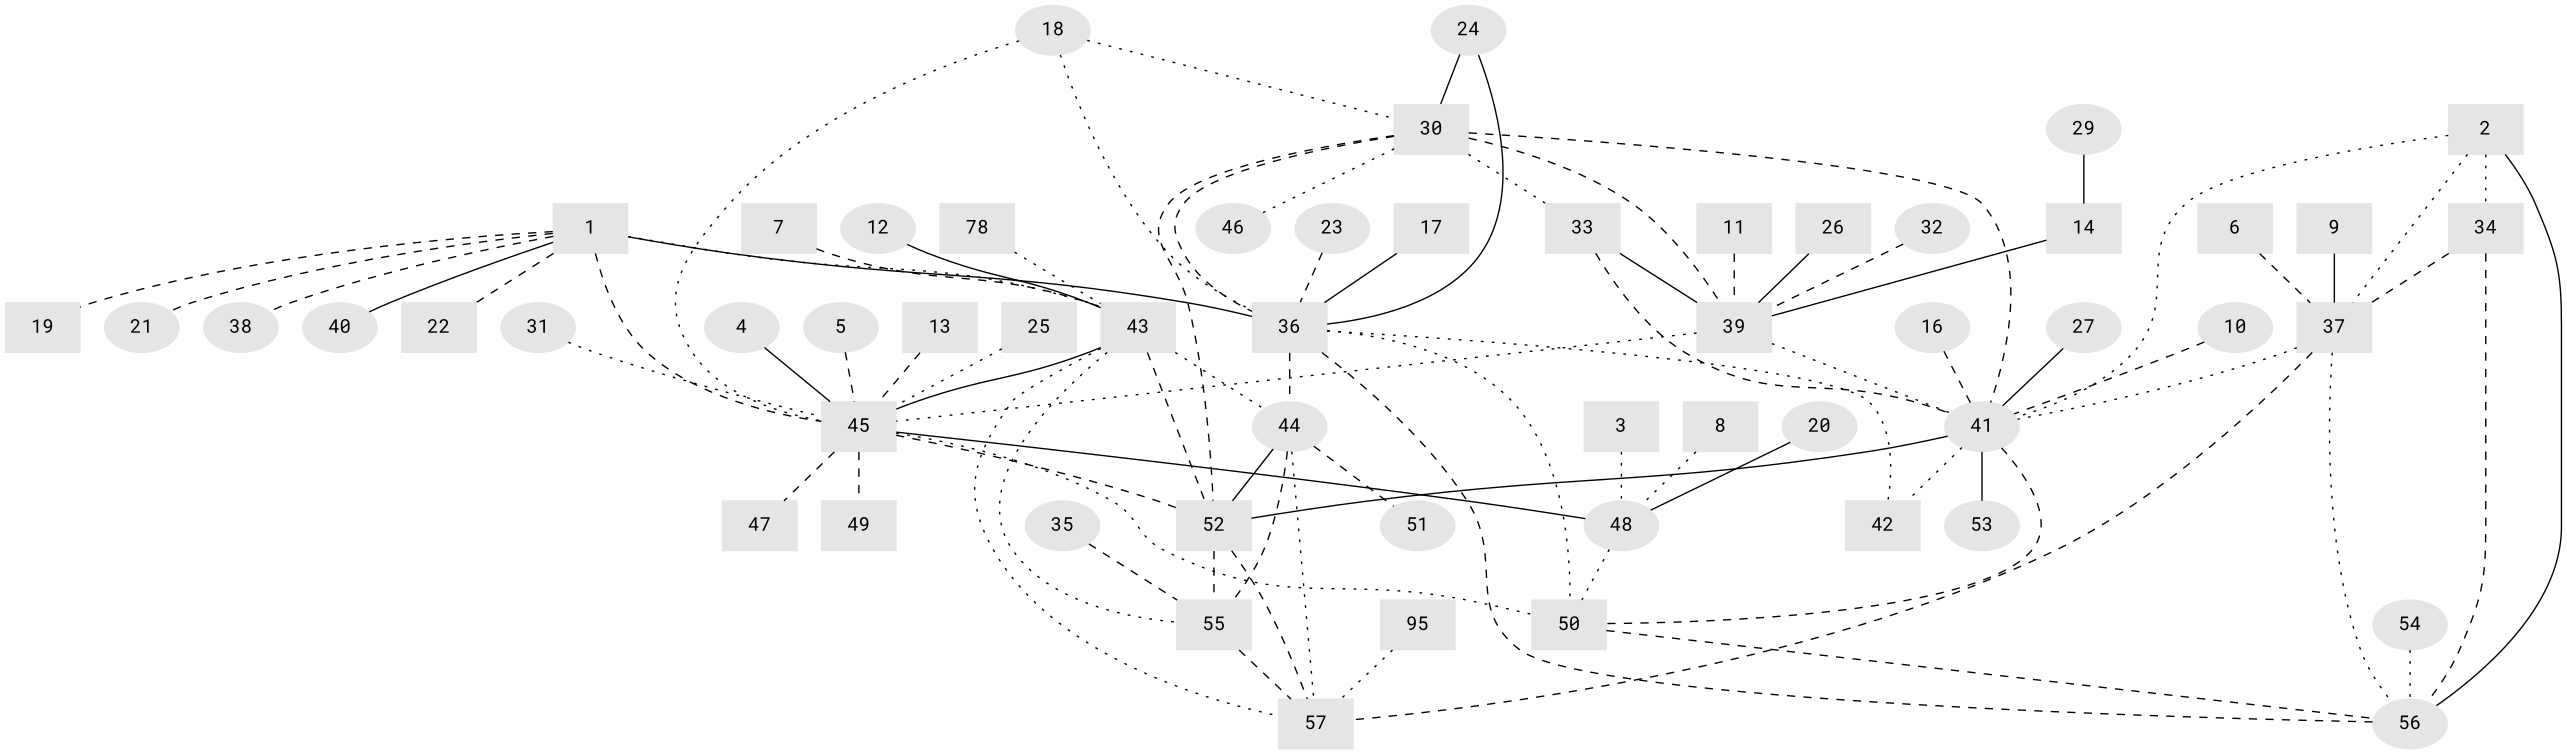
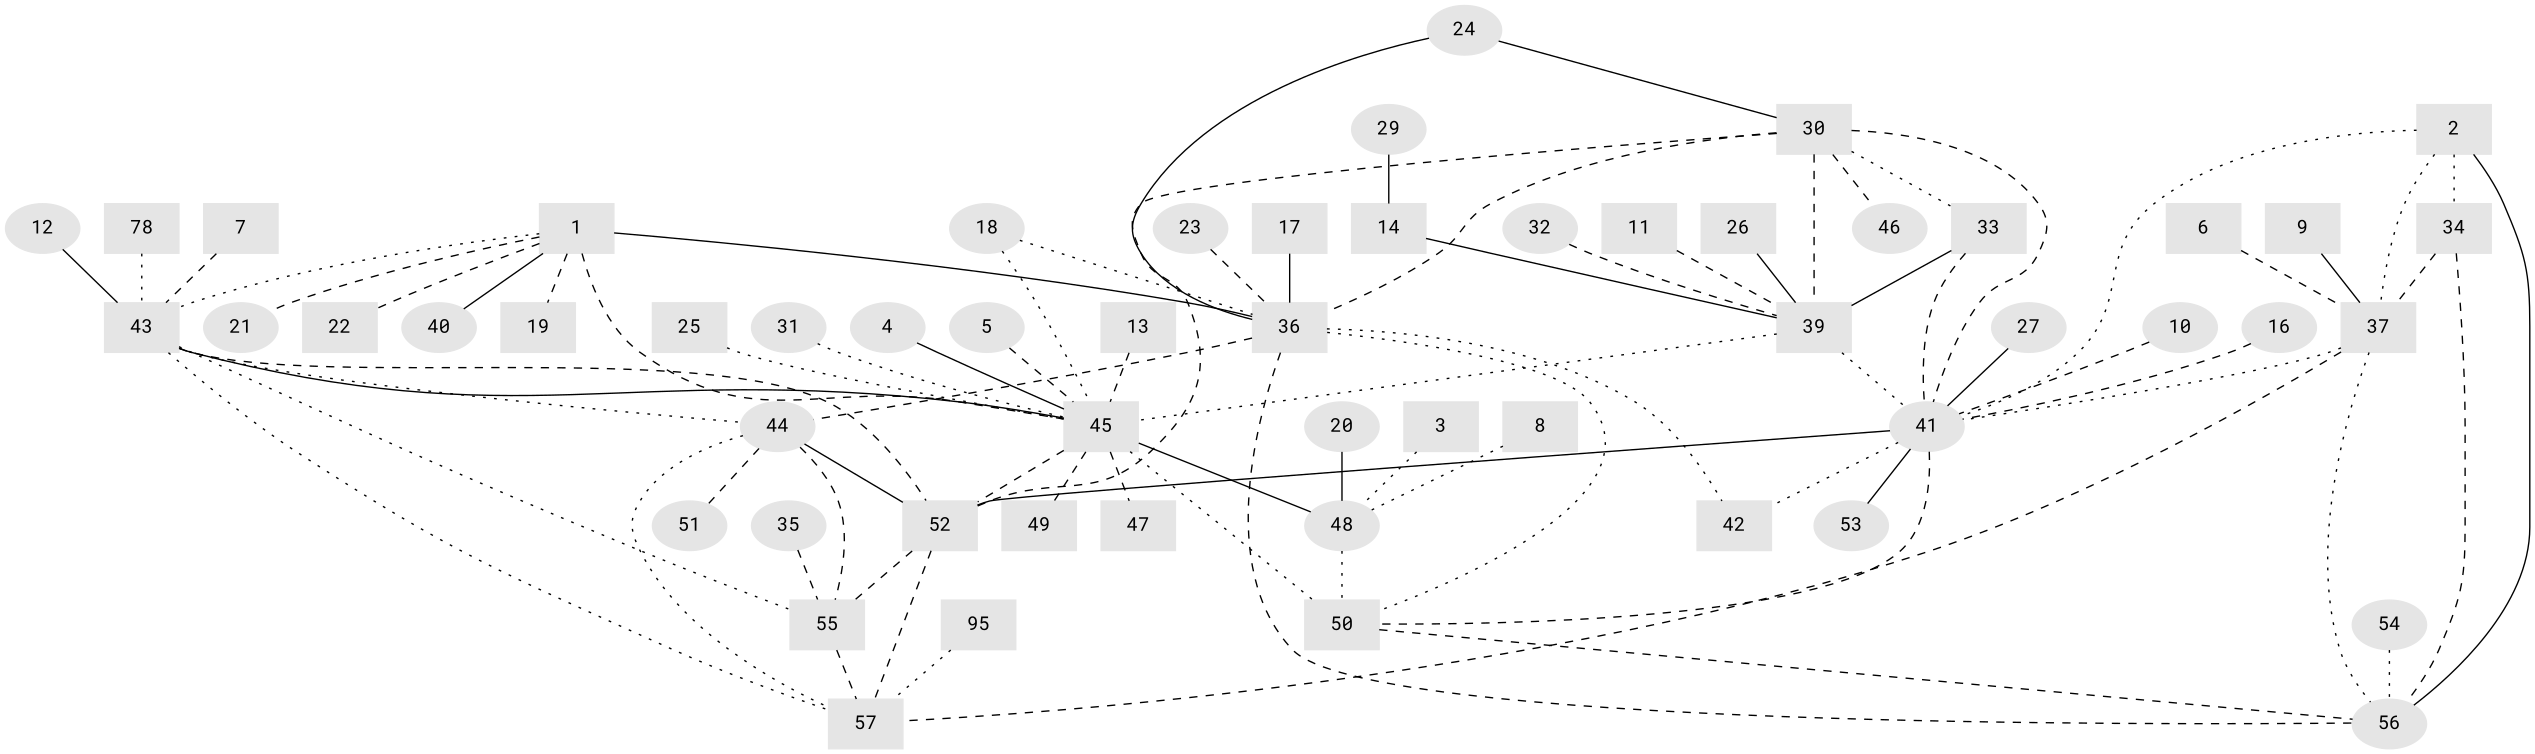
edge "18" -- "30": removed
edge "30" -- "46": style dotted -> dashed
node "38": removed
